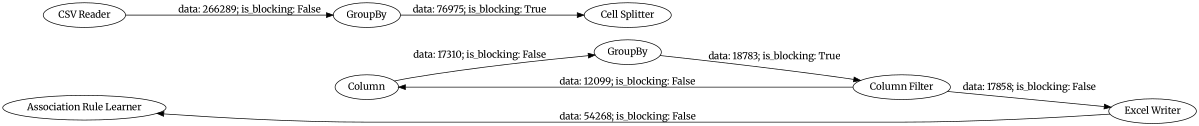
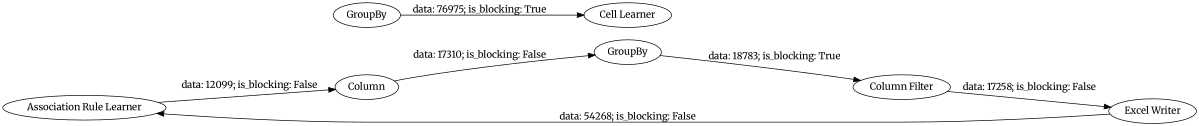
node "CSV Reader": removed
node "Cell Splitter": label "Cell Splitter" -> "Cell Learner"
edge "Column Filter" -> "Column": now "Association Rule Learner" -> "Column"
edge "Column Filter" -> "Excel Writer": label "data: 17858; is_blocking: False" -> "data: 17258; is_blocking: False"
